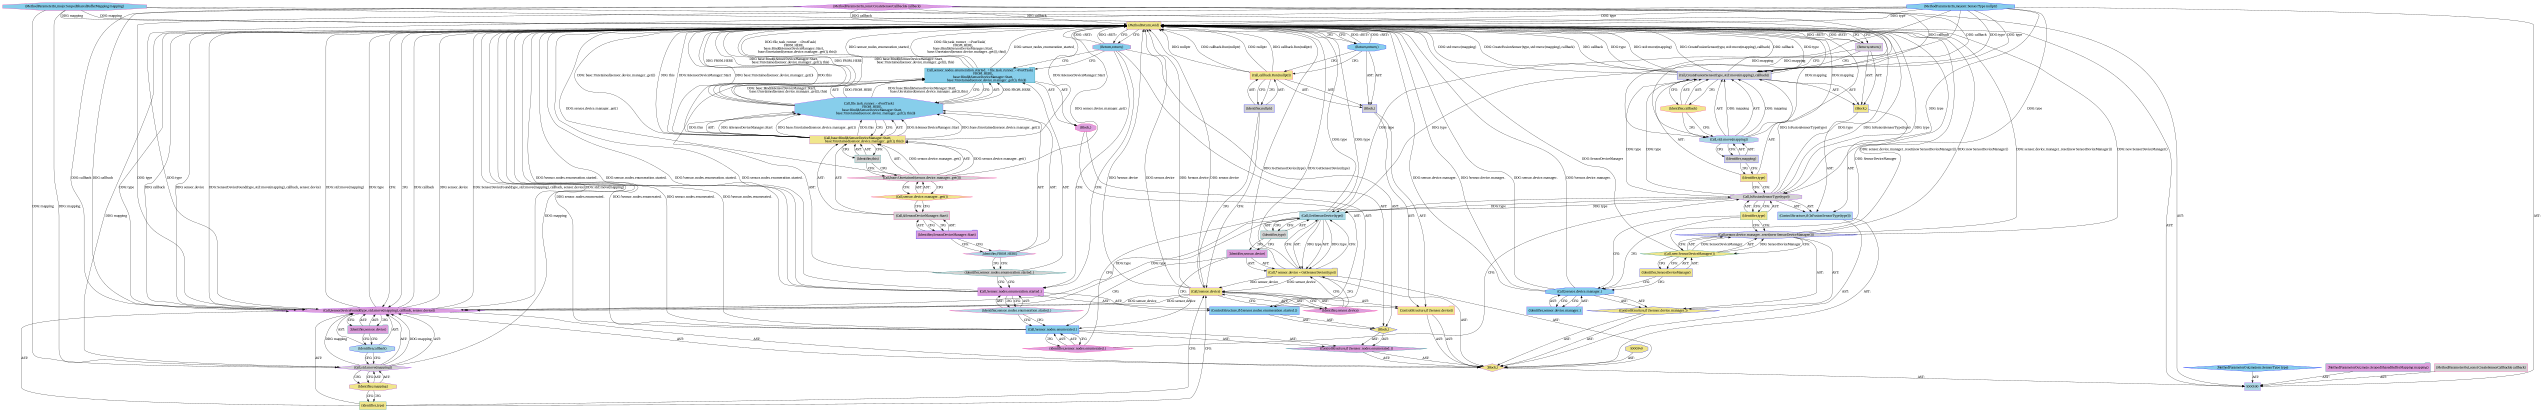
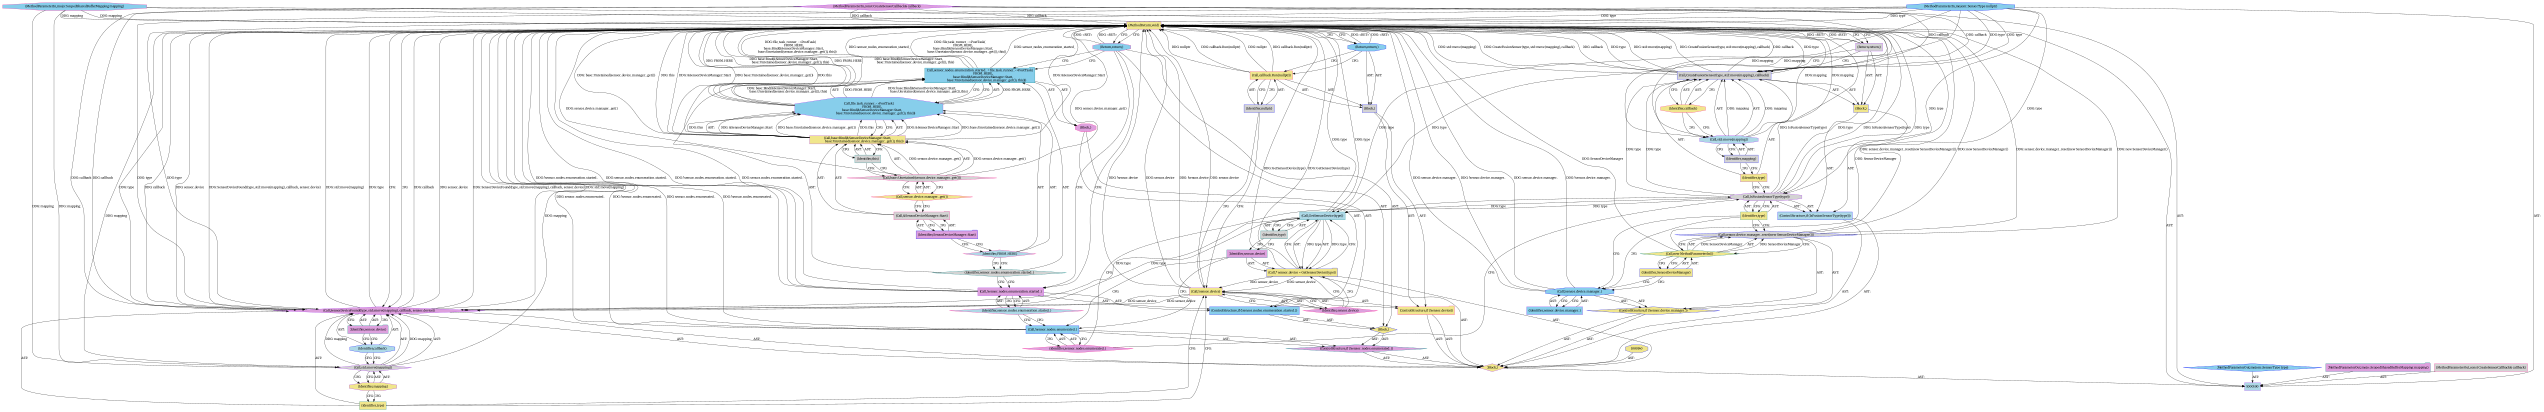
node "(Call,new SensorDeviceManager())": label "(Call,new SensorDeviceManager())" -> "(Call,new MethodParameterIn())"
node "1000340": label "1000340" -> "1000140"
